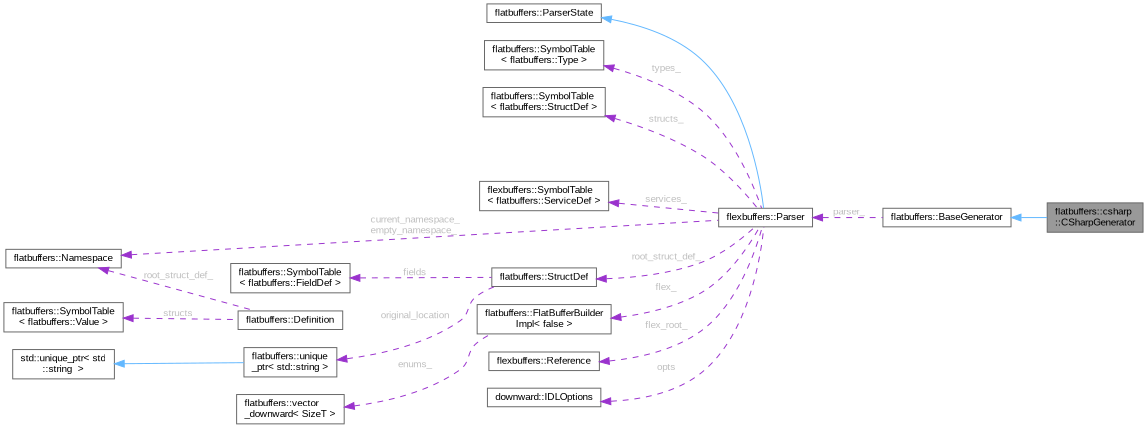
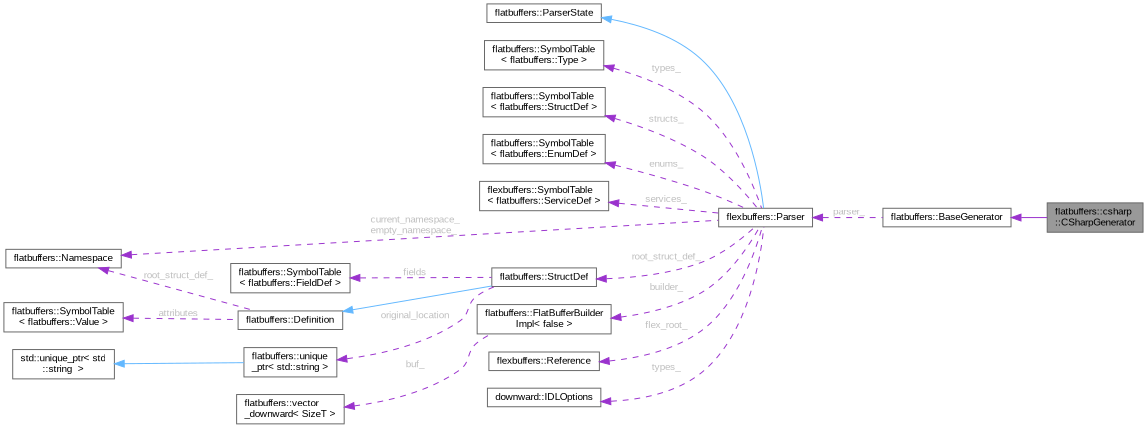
node "flatbuffers::SymbolTable < flatbuffers::EnumDef >": added
edge "flatbuffers::csharp ::CSharpGenerator" -> "flatbuffers::BaseGenerator": color steelblue1 -> darkorchid3
edge "flexbuffers::Parser" -> "flatbuffers::FlatBufferBuilder Impl< false >": label " flex_" -> " builder_"
edge "flatbuffers::StructDef" -> "flatbuffers::Definition": added
edge "flatbuffers::Definition" -> "flatbuffers::SymbolTable < flatbuffers::Value >": label " structs" -> " attributes"
edge "flatbuffers::FlatBufferBuilder Impl< false >" -> "flatbuffers::vector _downward< SizeT >": label " enums_" -> " buf_"
edge "flexbuffers::Parser" -> "downward::IDLOptions": label " opts" -> " types_"
